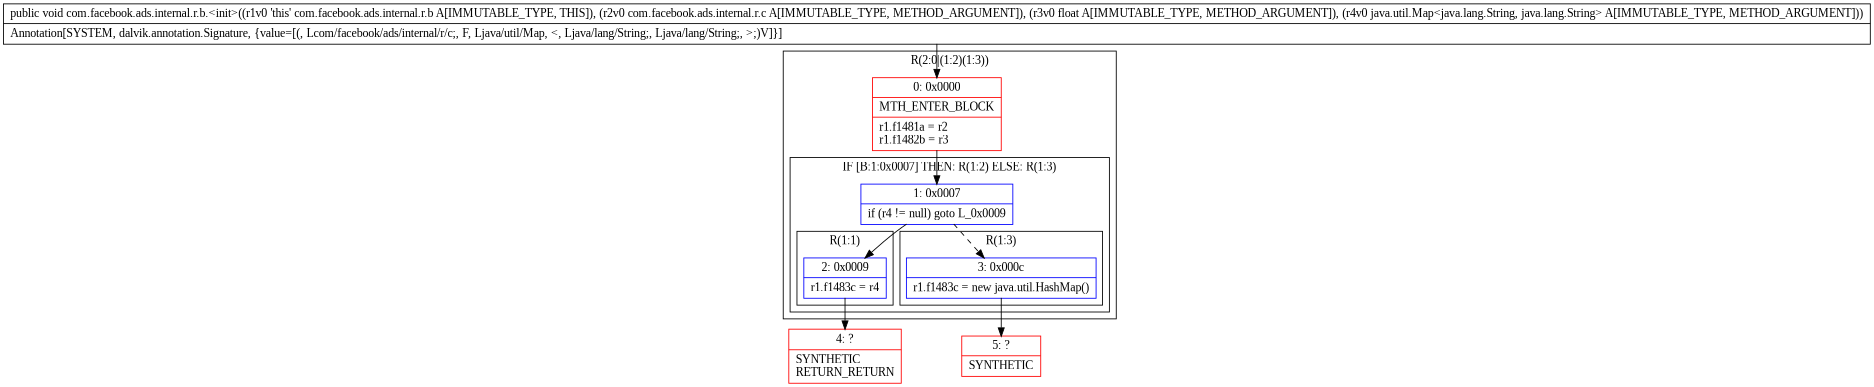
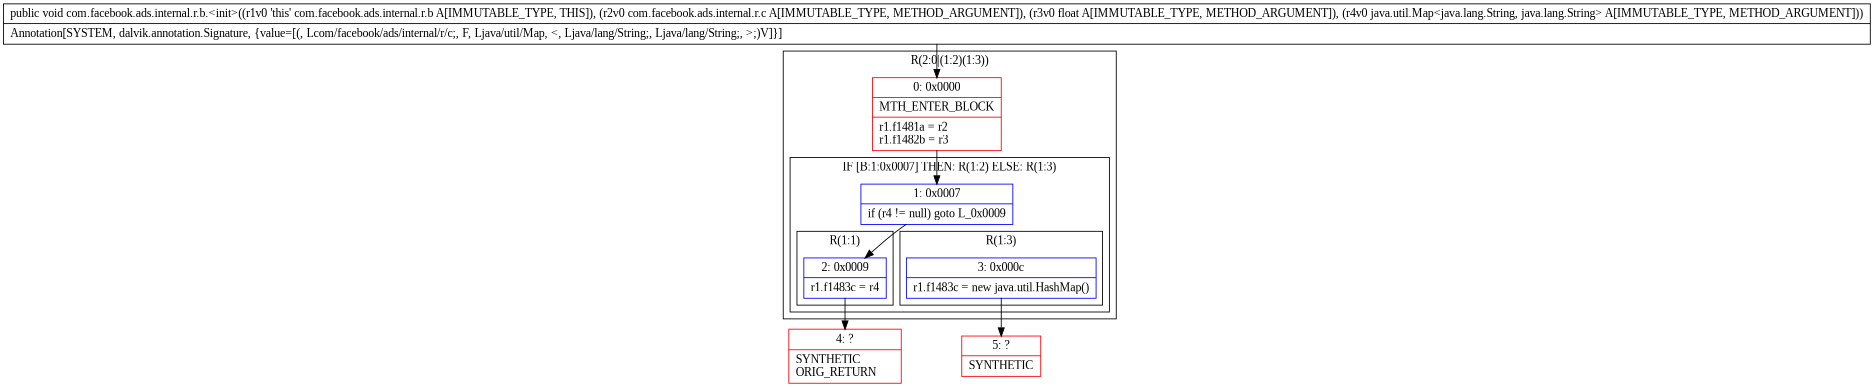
edge "1: 0x0007" -> "3: 0x000c": removed
node "4: ?": text "RETURN_RETURN" -> "ORIG_RETURN"
